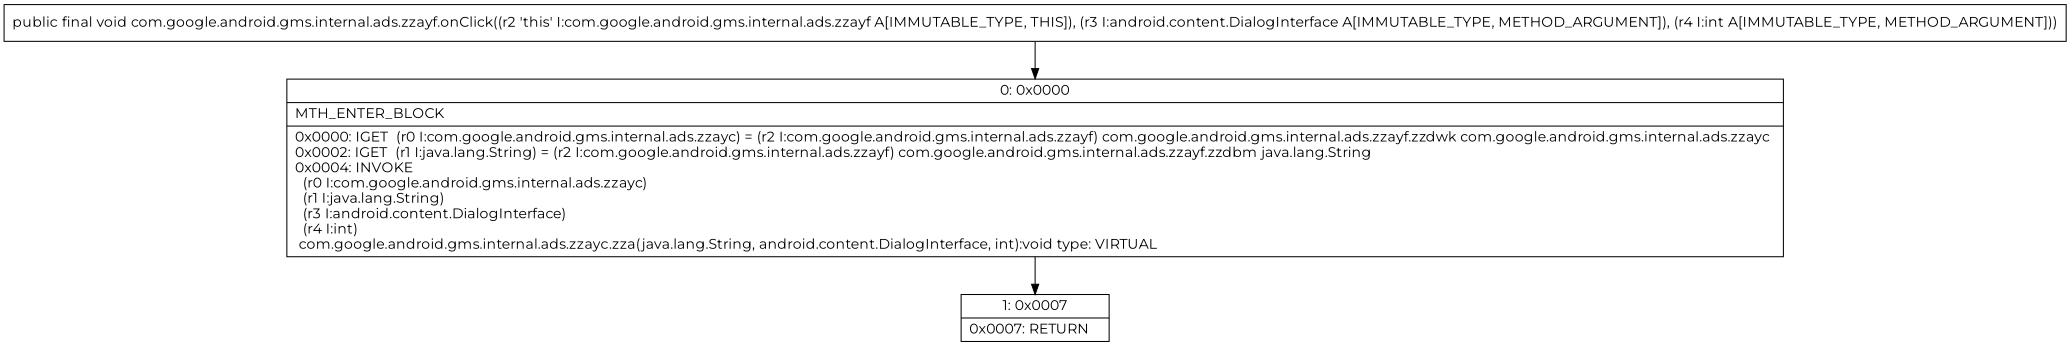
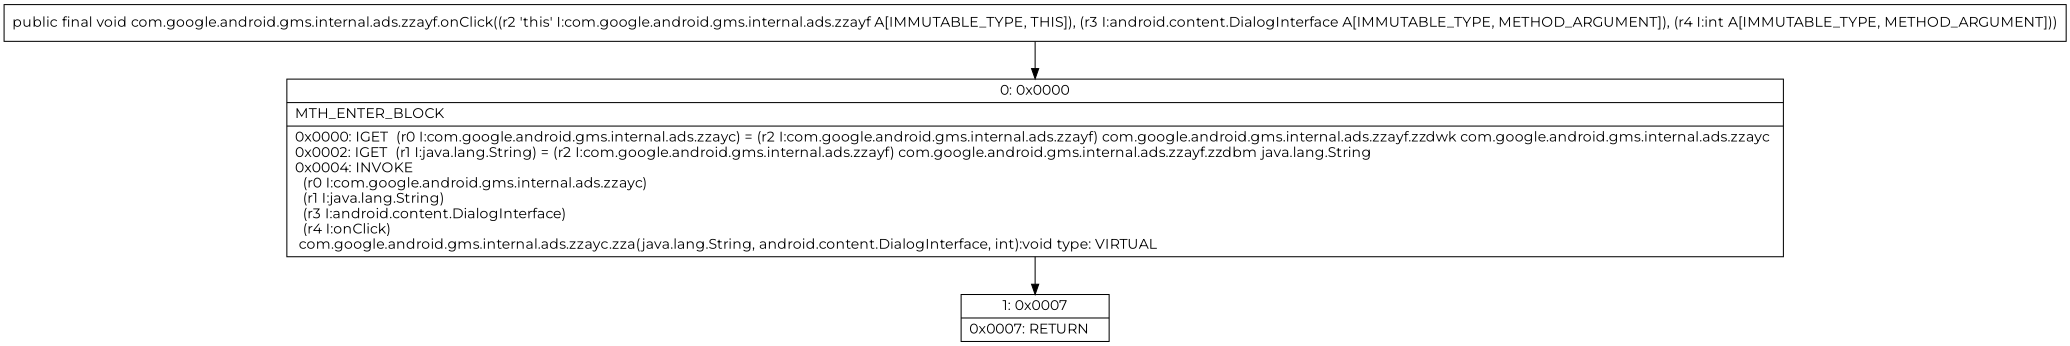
node "0: 0x0000": text "(r4 I:int)" -> "(r4 I:onClick)"
